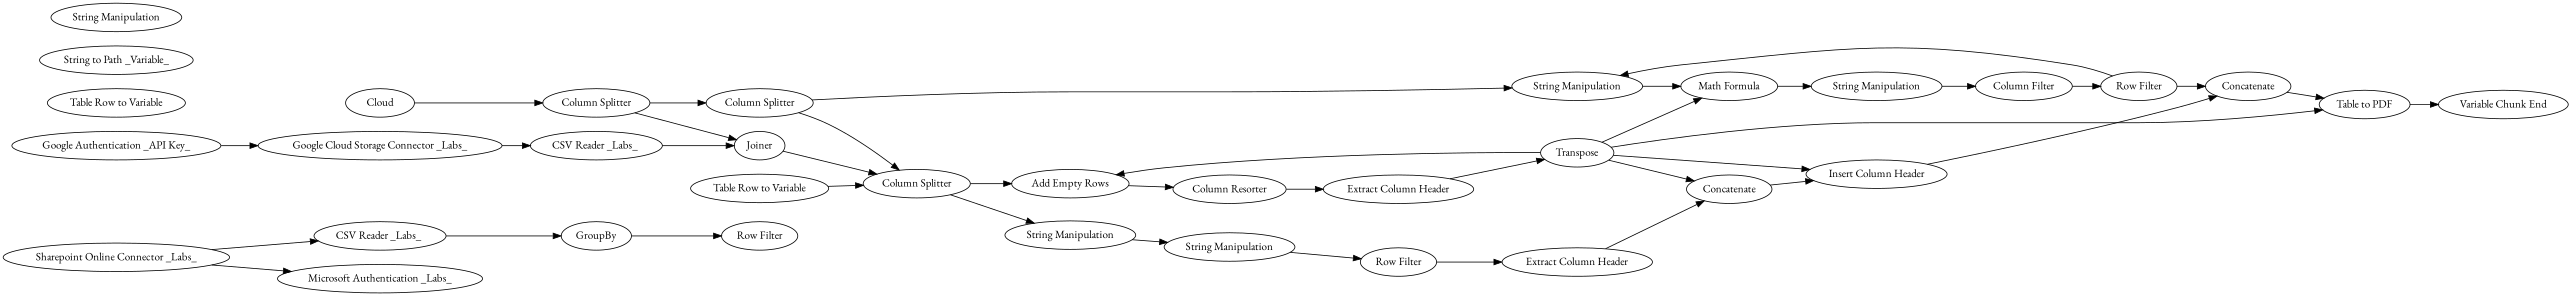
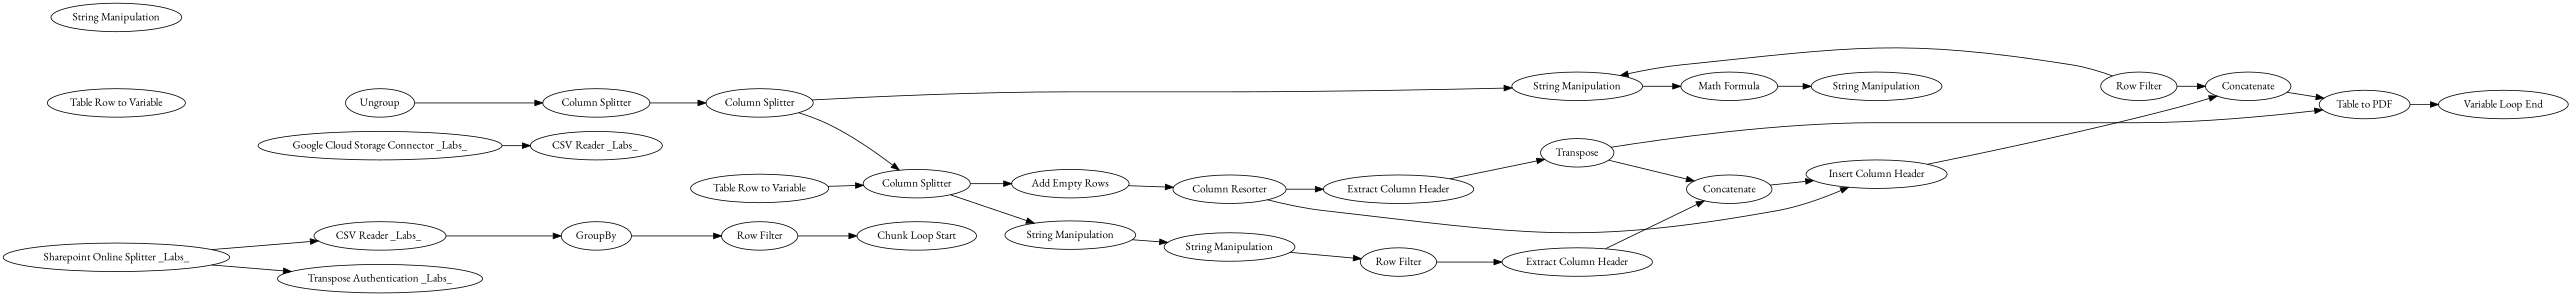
node "String to Path _Variable_": removed
node "Column Filter": removed
node "Cloud": label "Cloud" -> "Ungroup"
node "Variable Chunk End": label "Variable Chunk End" -> "Variable Loop End"
edge "Transpose" -> "Math Formula": removed
node "Google Authentication _API Key_": removed
node "Joiner": removed
edge "Transpose" -> "Add Empty Rows": removed
edge "Transpose" -> "Insert Column Header": now "Column Resorter" -> "Insert Column Header"
node "Chunk Loop Start": added
node "Sharepoint Online Connector _Labs_": label "Sharepoint Online Connector _Labs_" -> "Sharepoint Online Splitter _Labs_"
node "Microsoft Authentication _Labs_": label "Microsoft Authentication _Labs_" -> "Transpose Authentication _Labs_"
